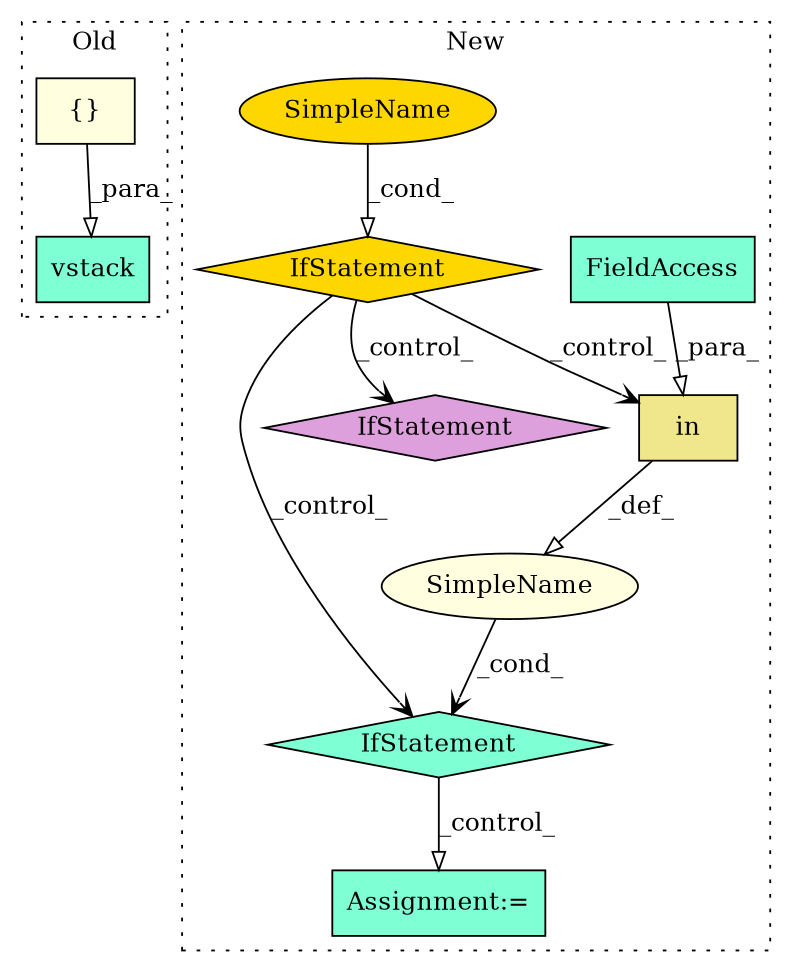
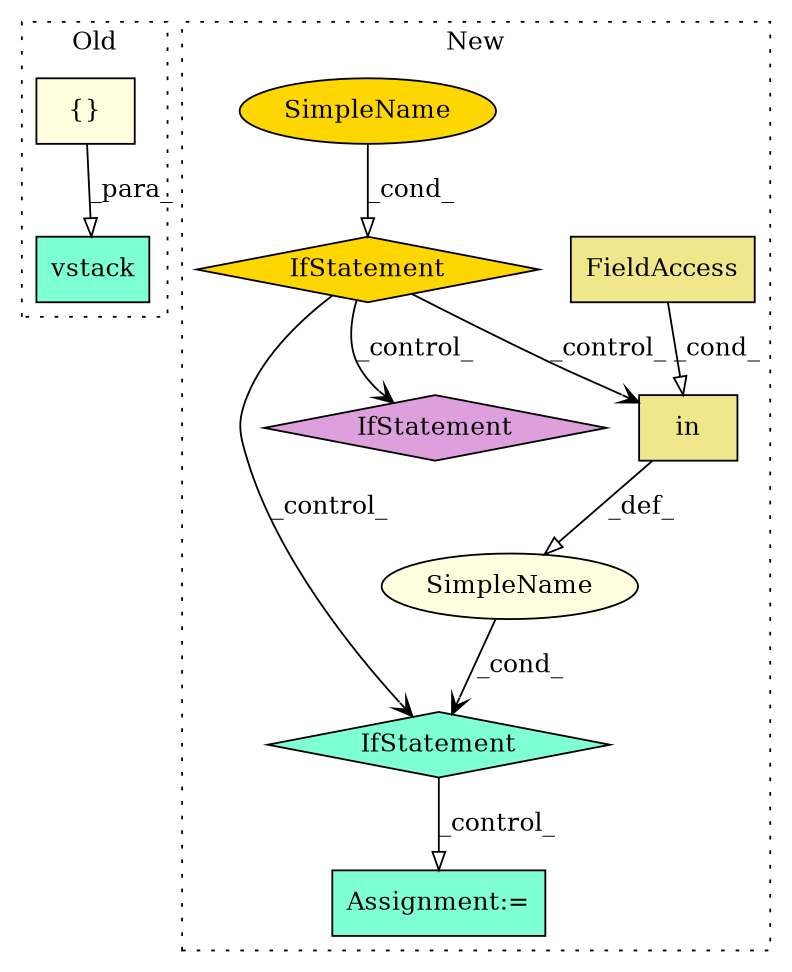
node "FieldAccess": fillcolor aquamarine -> khaki
edge "FieldAccess" -> "in": label "_para_" -> "_cond_"
